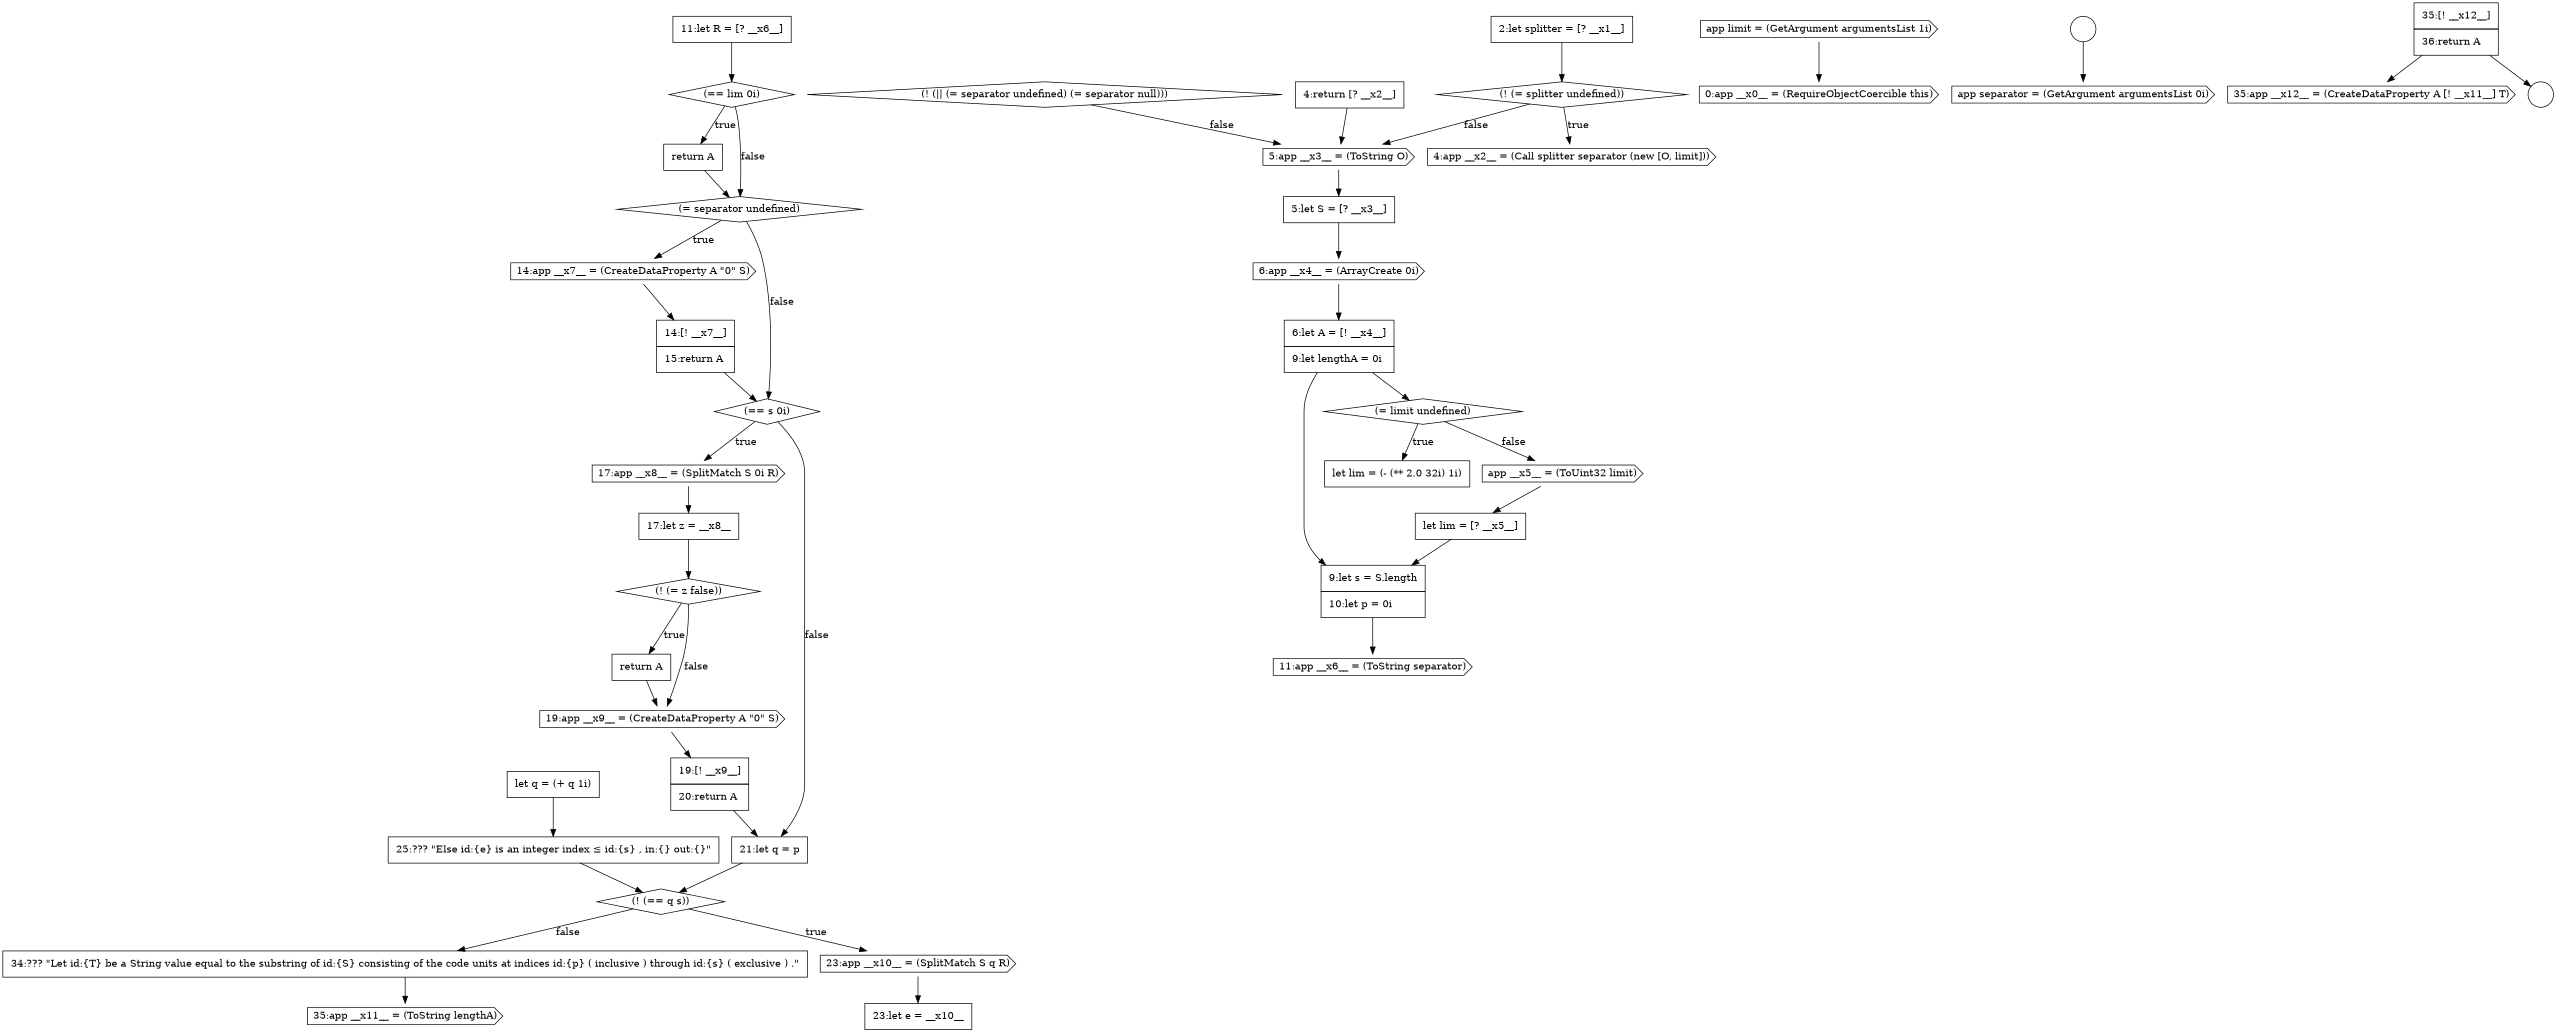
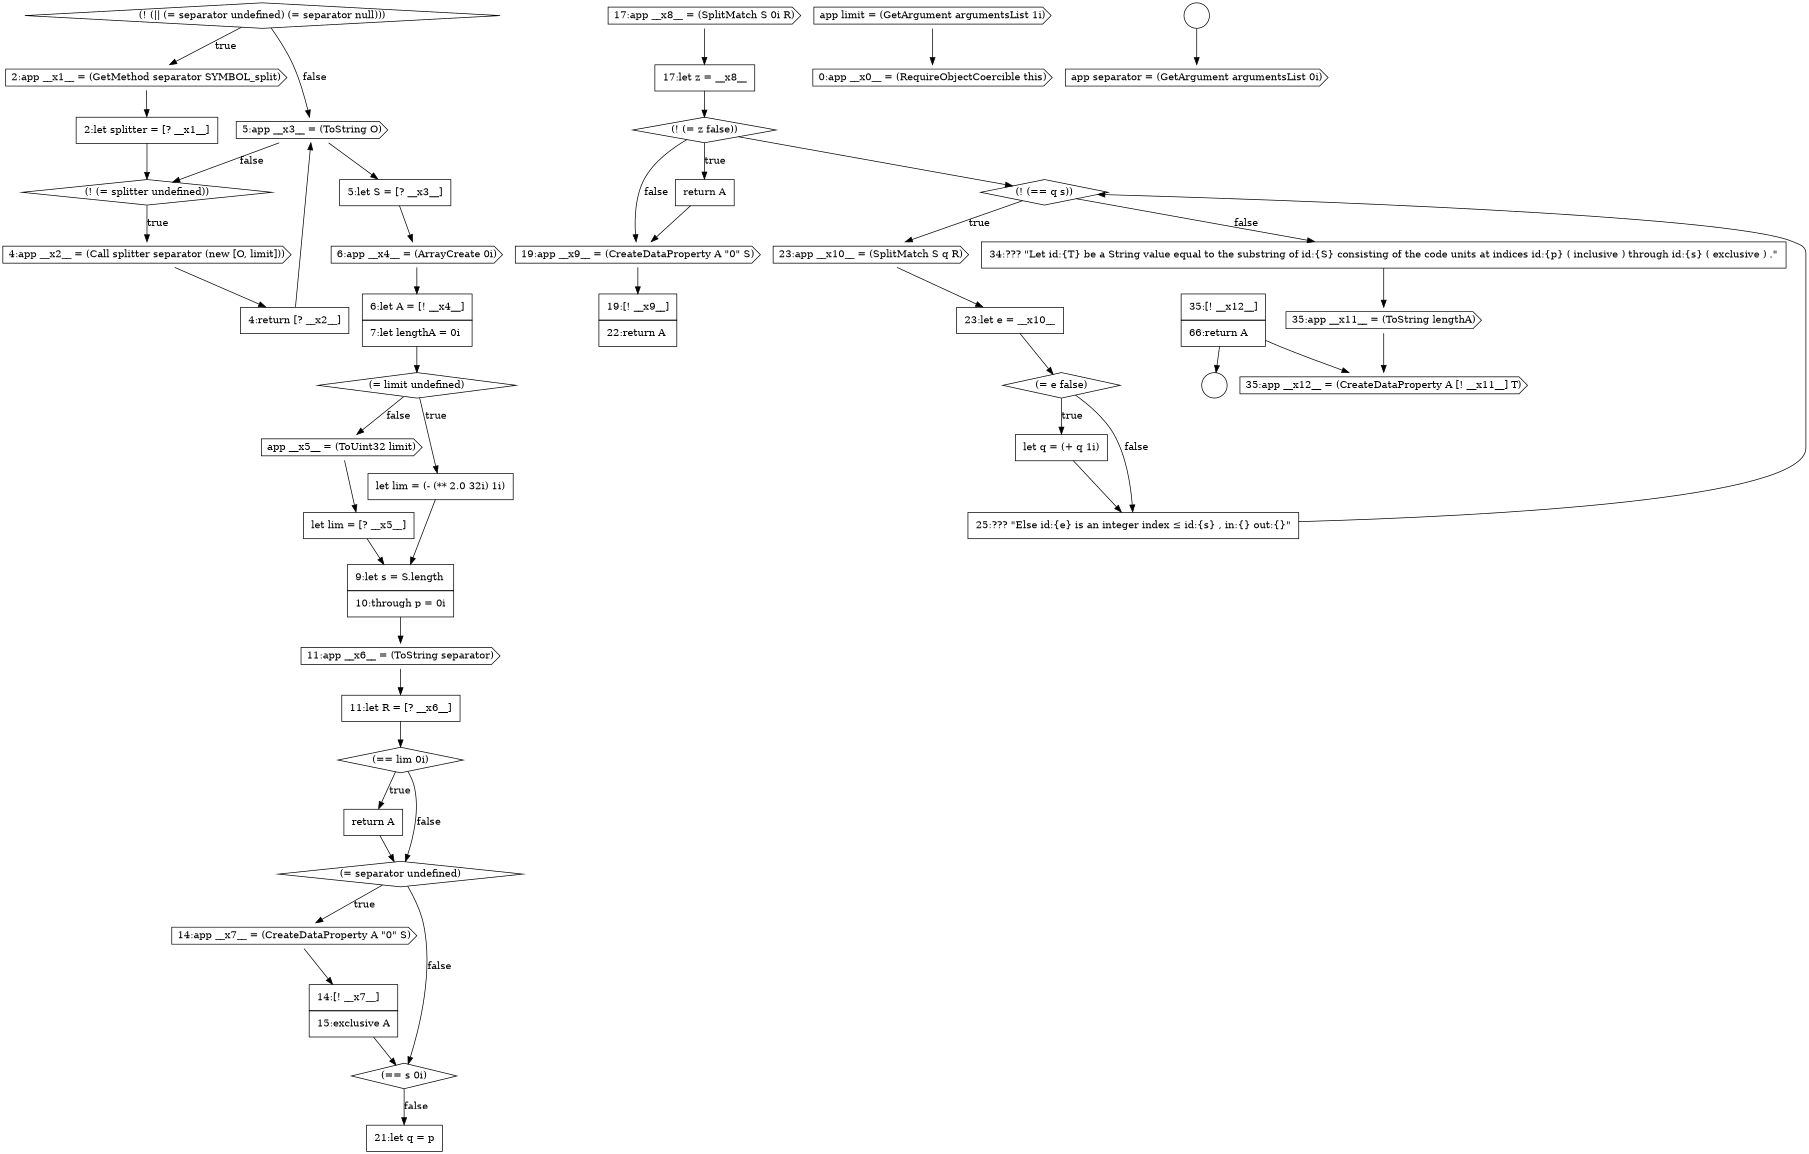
node "35:[! __x12__]": text "36:return A" -> "66:return A"
node "2:app __x1__ = (GetMethod separator SYMBOL_split)": added
edge "(! (= splitter undefined))" -> "5:app __x3__ = (ToString O)": reversed
edge "4:app __x2__ = (Call splitter separator (new [O, limit]))" -> "4:return [? __x2__]": added
edge "35:app __x11__ = (ToString lengthA)" -> "35:app __x12__ = (CreateDataProperty A [! __x11__] T)": added
node "14:[! __x7__]": text "15:return A" -> "15:exclusive A"
node "6:let A = [! __x4__]": text "9:let lengthA = 0i" -> "7:let lengthA = 0i"
node "(= e false)": added
edge "(== s 0i)" -> "17:app __x8__ = (SplitMatch S 0i R)": removed, label "true"
edge "6:let A = [! __x4__]" -> "9:let s = S.length": now "let lim = (- (** 2.0 32i) 1i)" -> "9:let s = S.length"
node "9:let s = S.length": text "10:let p = 0i" -> "10:through p = 0i"
edge "11:app __x6__ = (ToString separator)" -> "11:let R = [? __x6__]": added
node "19:[! __x9__]": text "20:return A" -> "22:return A"
edge "19:[! __x9__]" -> "21:let q = p": removed
edge "21:let q = p" -> "(! (== q s))": now "(! (= z false))" -> "(! (== q s))"
